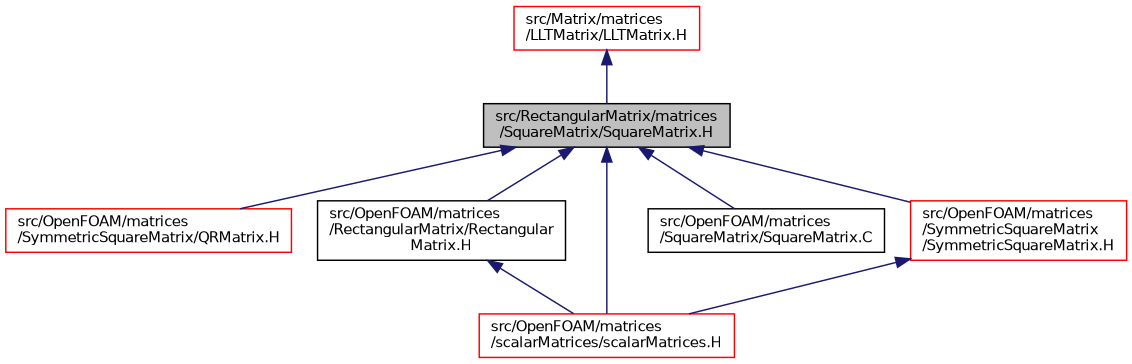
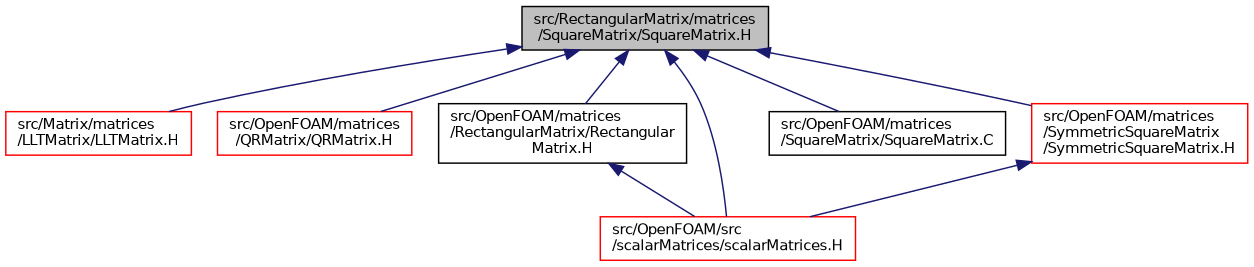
edge "src/RectangularMatrix/matrices /SquareMatrix/SquareMatrix.H" -> "src/Matrix/matrices /LLTMatrix/LLTMatrix.H": reversed
node "src/OpenFOAM/matrices /SymmetricSquareMatrix/QRMatrix.H": label "src/OpenFOAM/matrices /SymmetricSquareMatrix/QRMatrix.H" -> "src/OpenFOAM/matrices /QRMatrix/QRMatrix.H"
node "src/OpenFOAM/matrices /scalarMatrices/scalarMatrices.H": label "src/OpenFOAM/matrices /scalarMatrices/scalarMatrices.H" -> "src/OpenFOAM/src /scalarMatrices/scalarMatrices.H"
